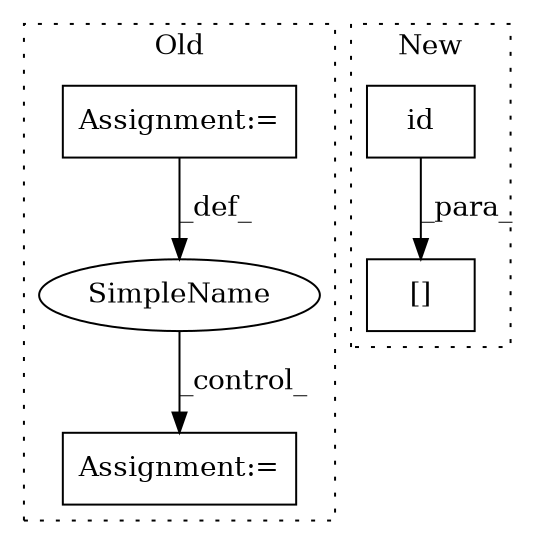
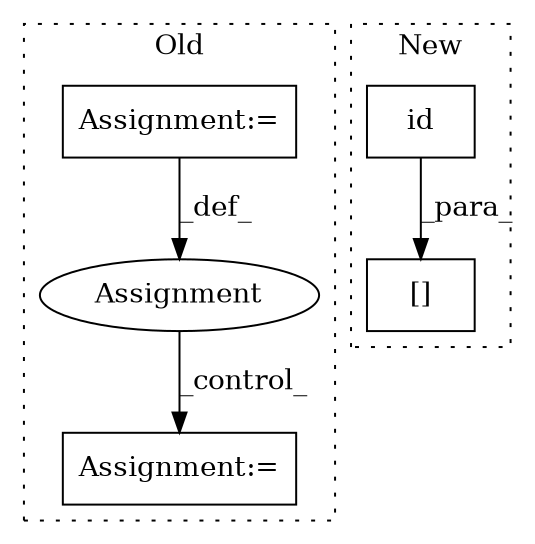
node "SimpleName": label "SimpleName" -> "Assignment"
